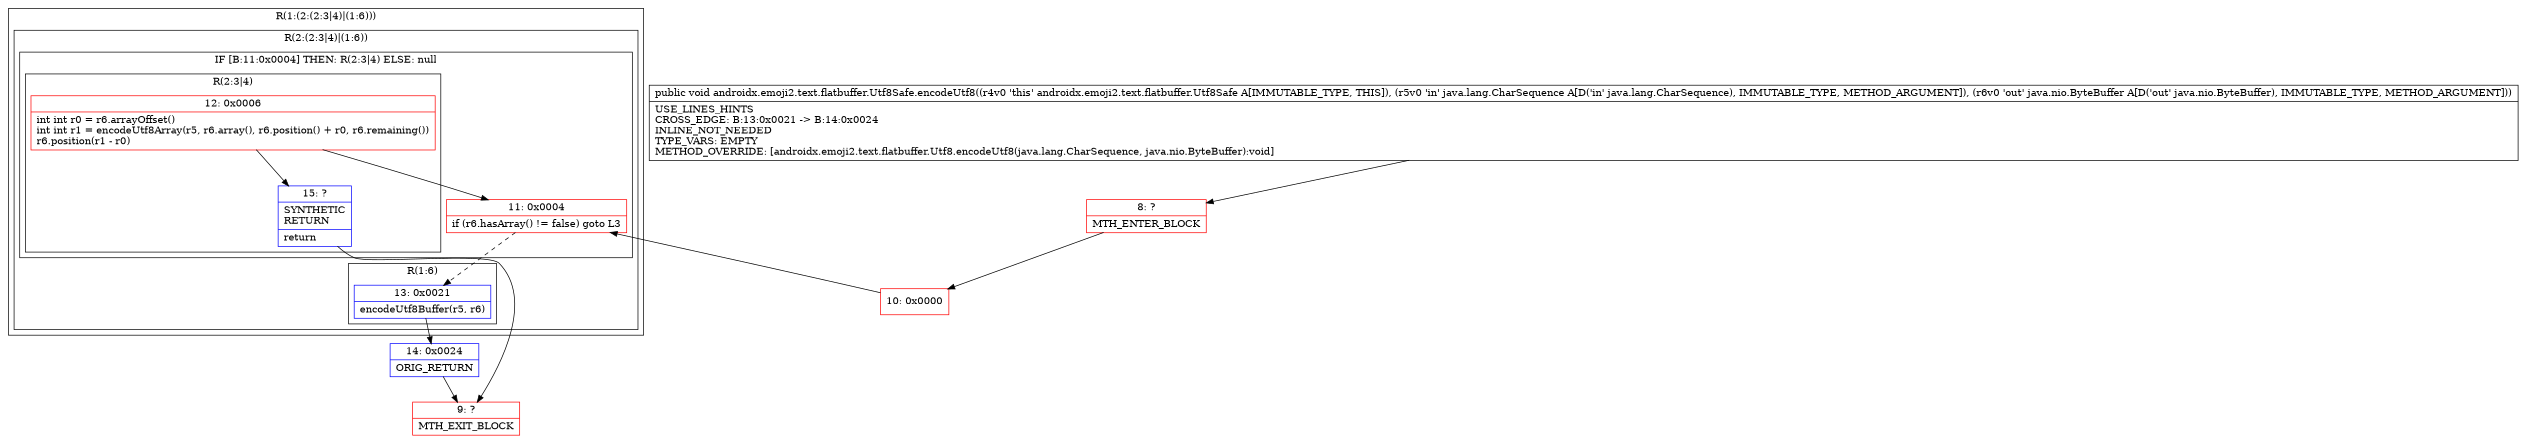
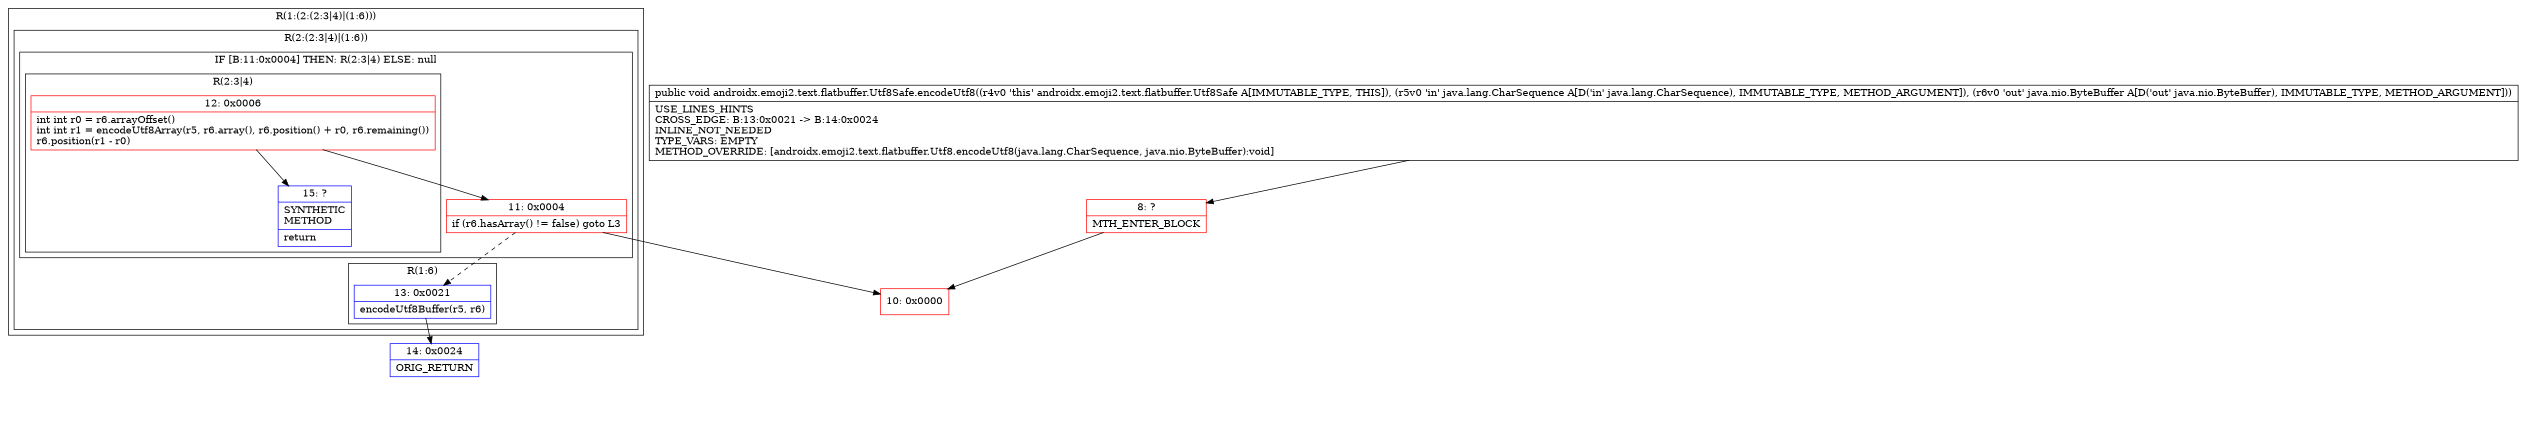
node "15: ?": text "RETURN" -> "METHOD"
edge "10: 0x0000" -> "11: 0x0004": reversed
node "9: ?": removed
